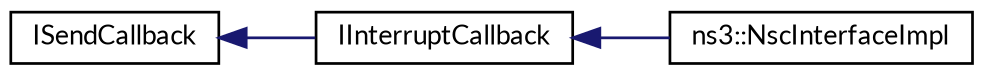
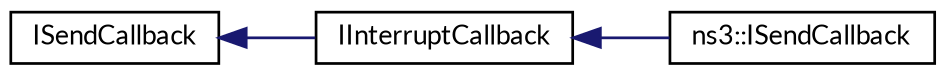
node "ns3::NscInterfaceImpl": label "ns3::NscInterfaceImpl" -> "ns3::ISendCallback"
